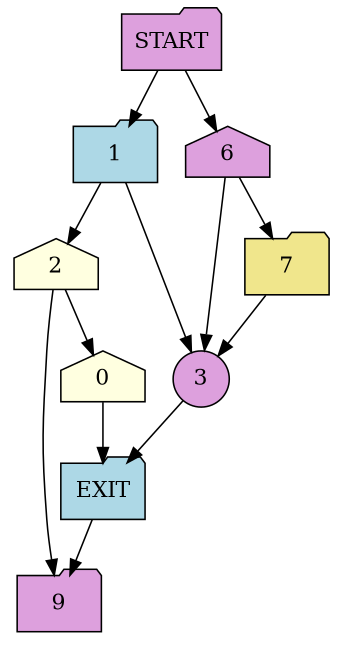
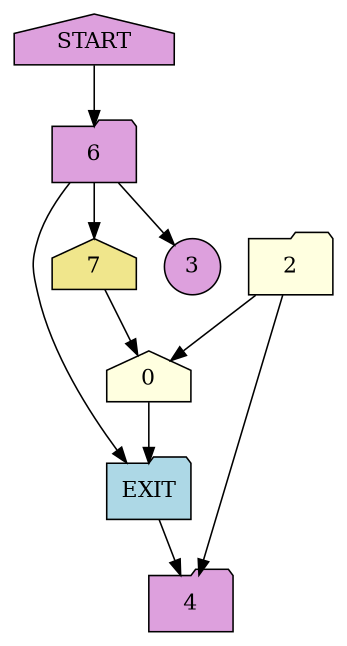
node "START": shape folder -> house
node "1": removed
node "6": shape house -> folder
node "2": shape house -> folder
node "7": shape folder -> house
edge "7" -> "3": now "7" -> "0"
edge "3" -> "EXIT": now "6" -> "EXIT"
node "9": label "9" -> "4"
